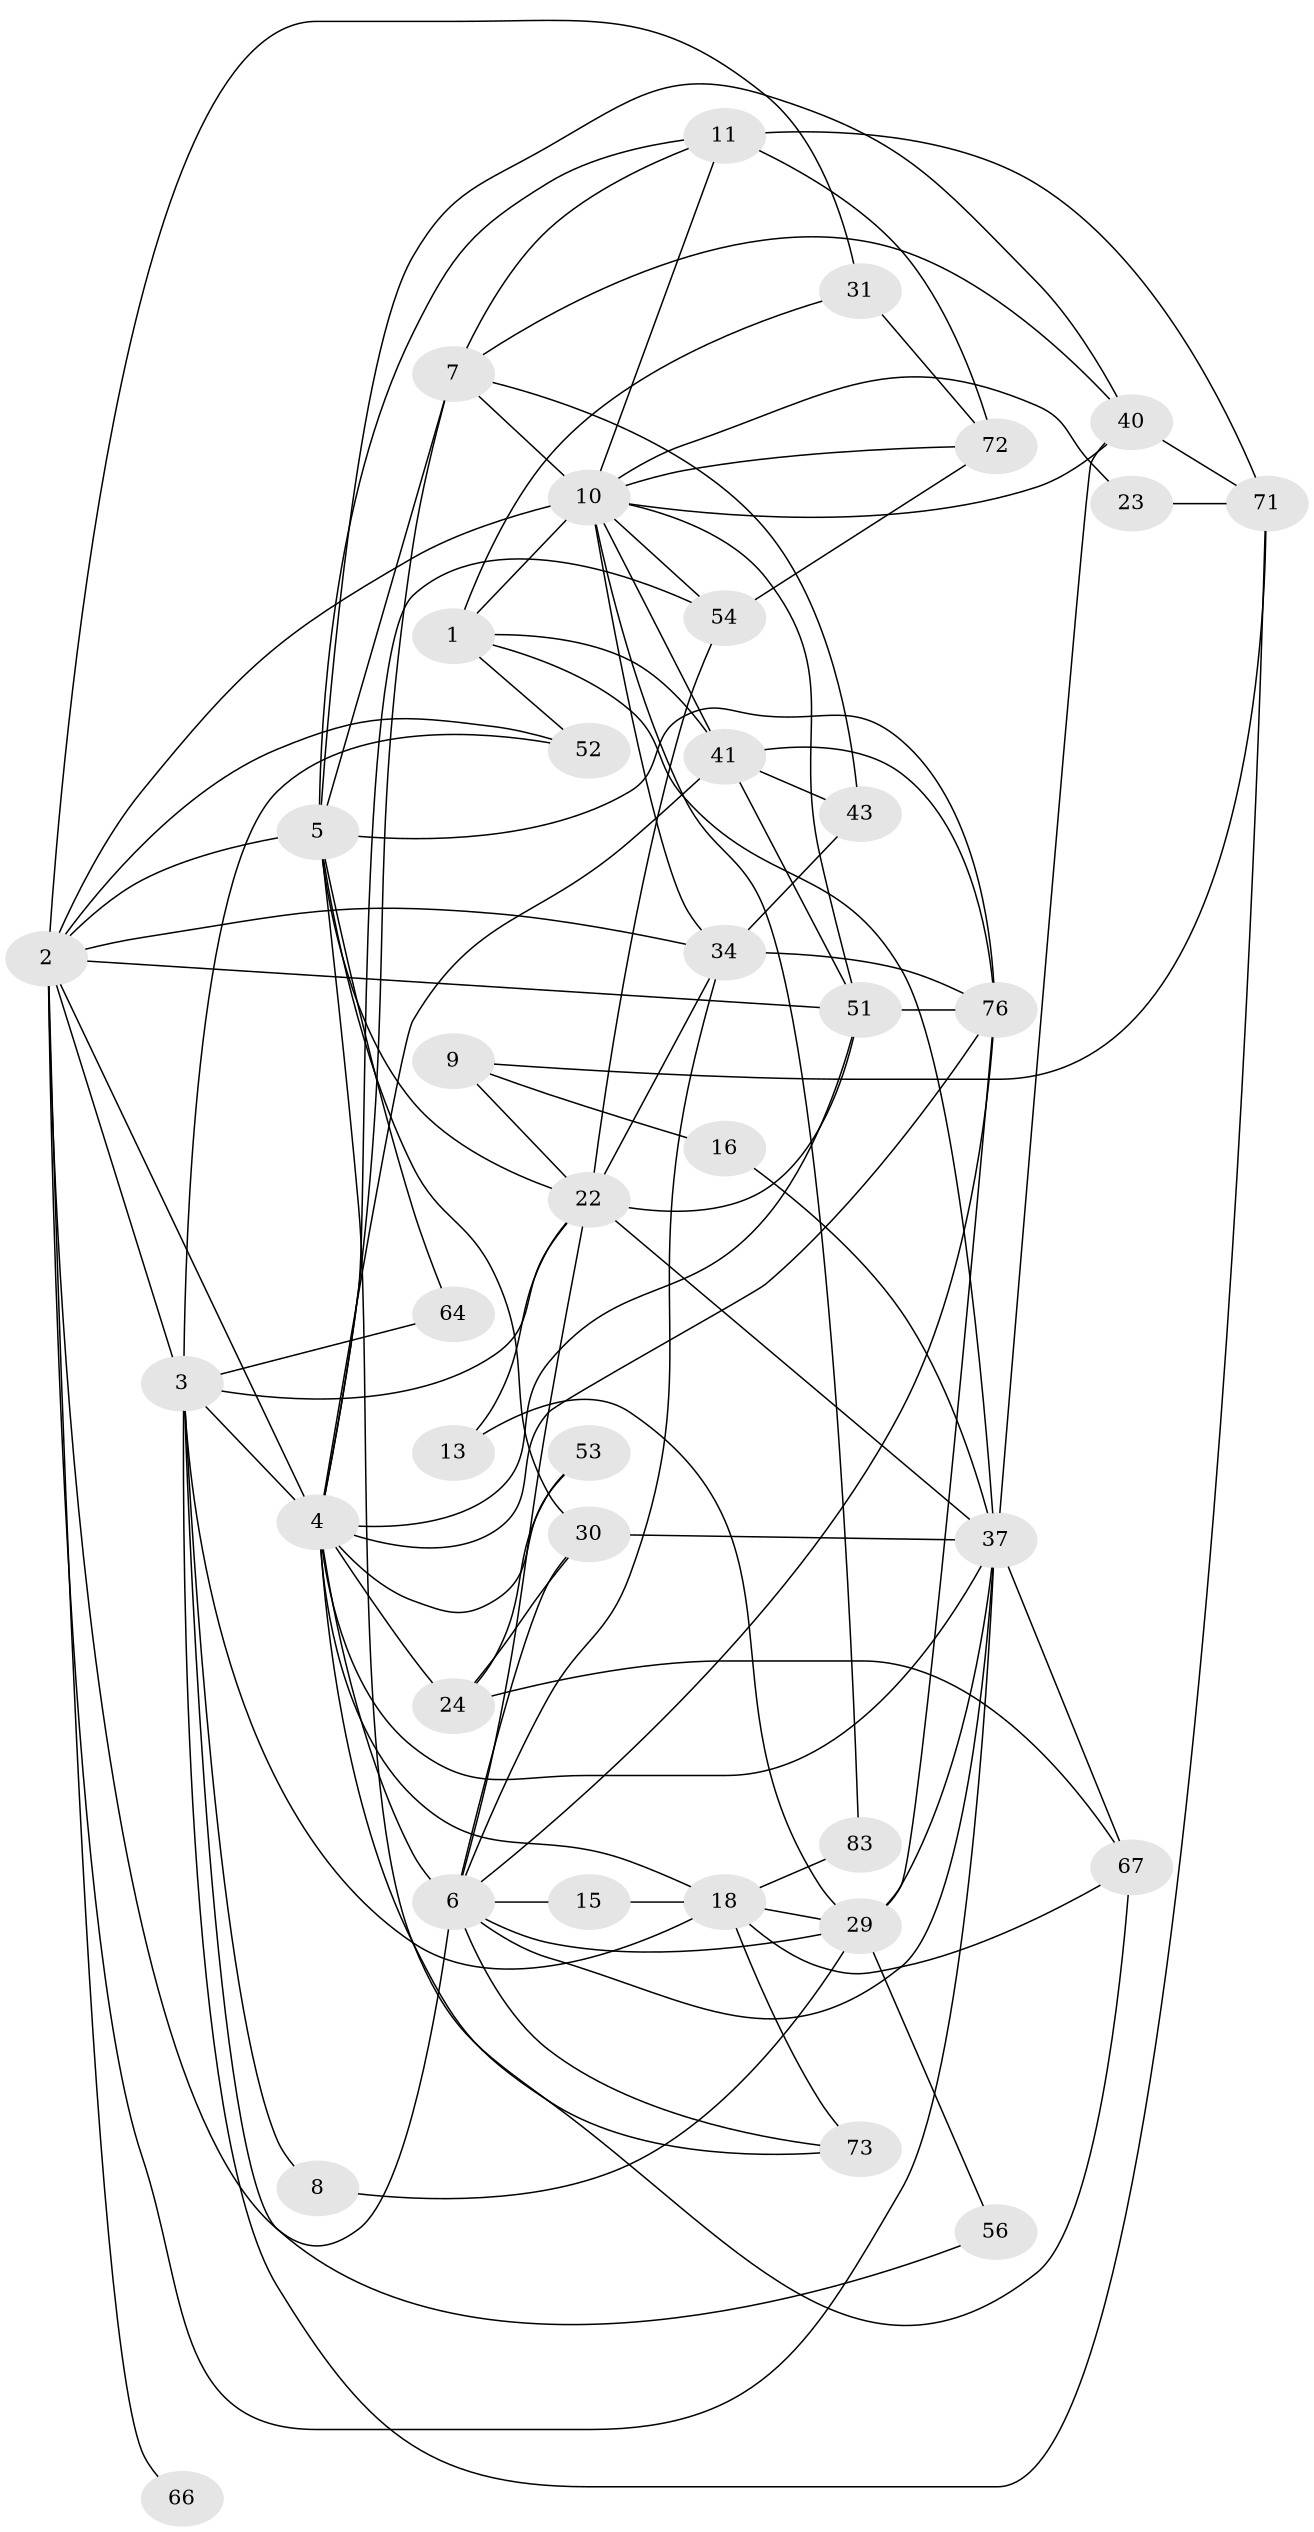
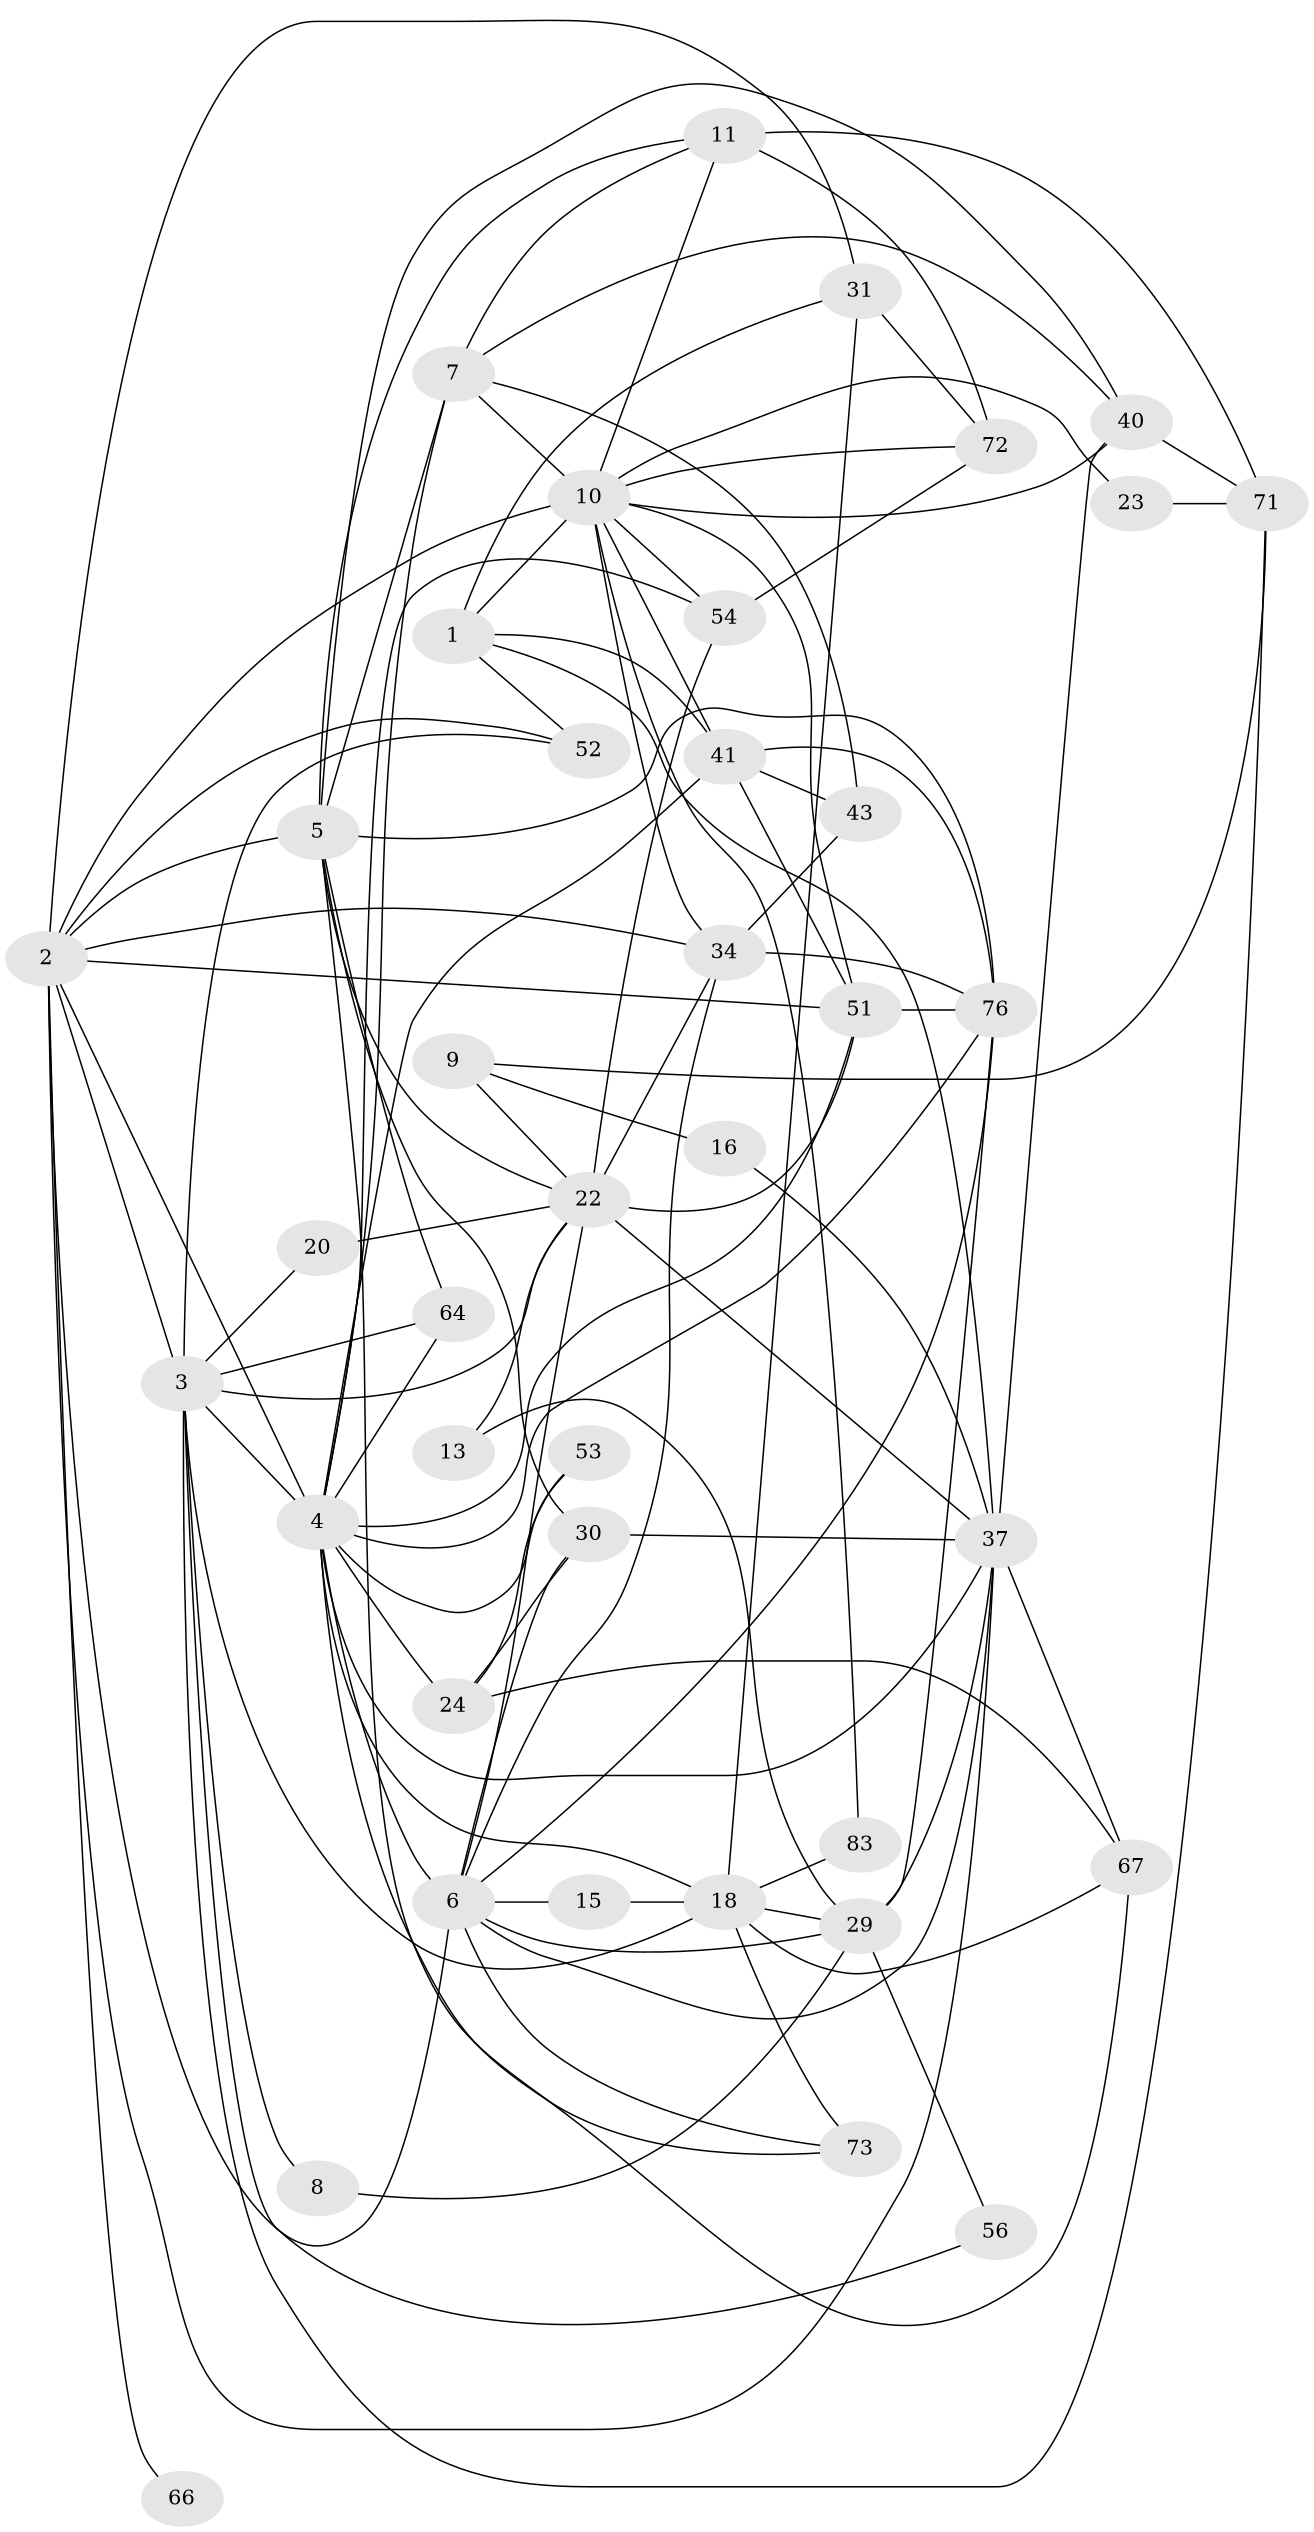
edge "31" -- "18": added
node "20": added
edge "64" -- "4": added
